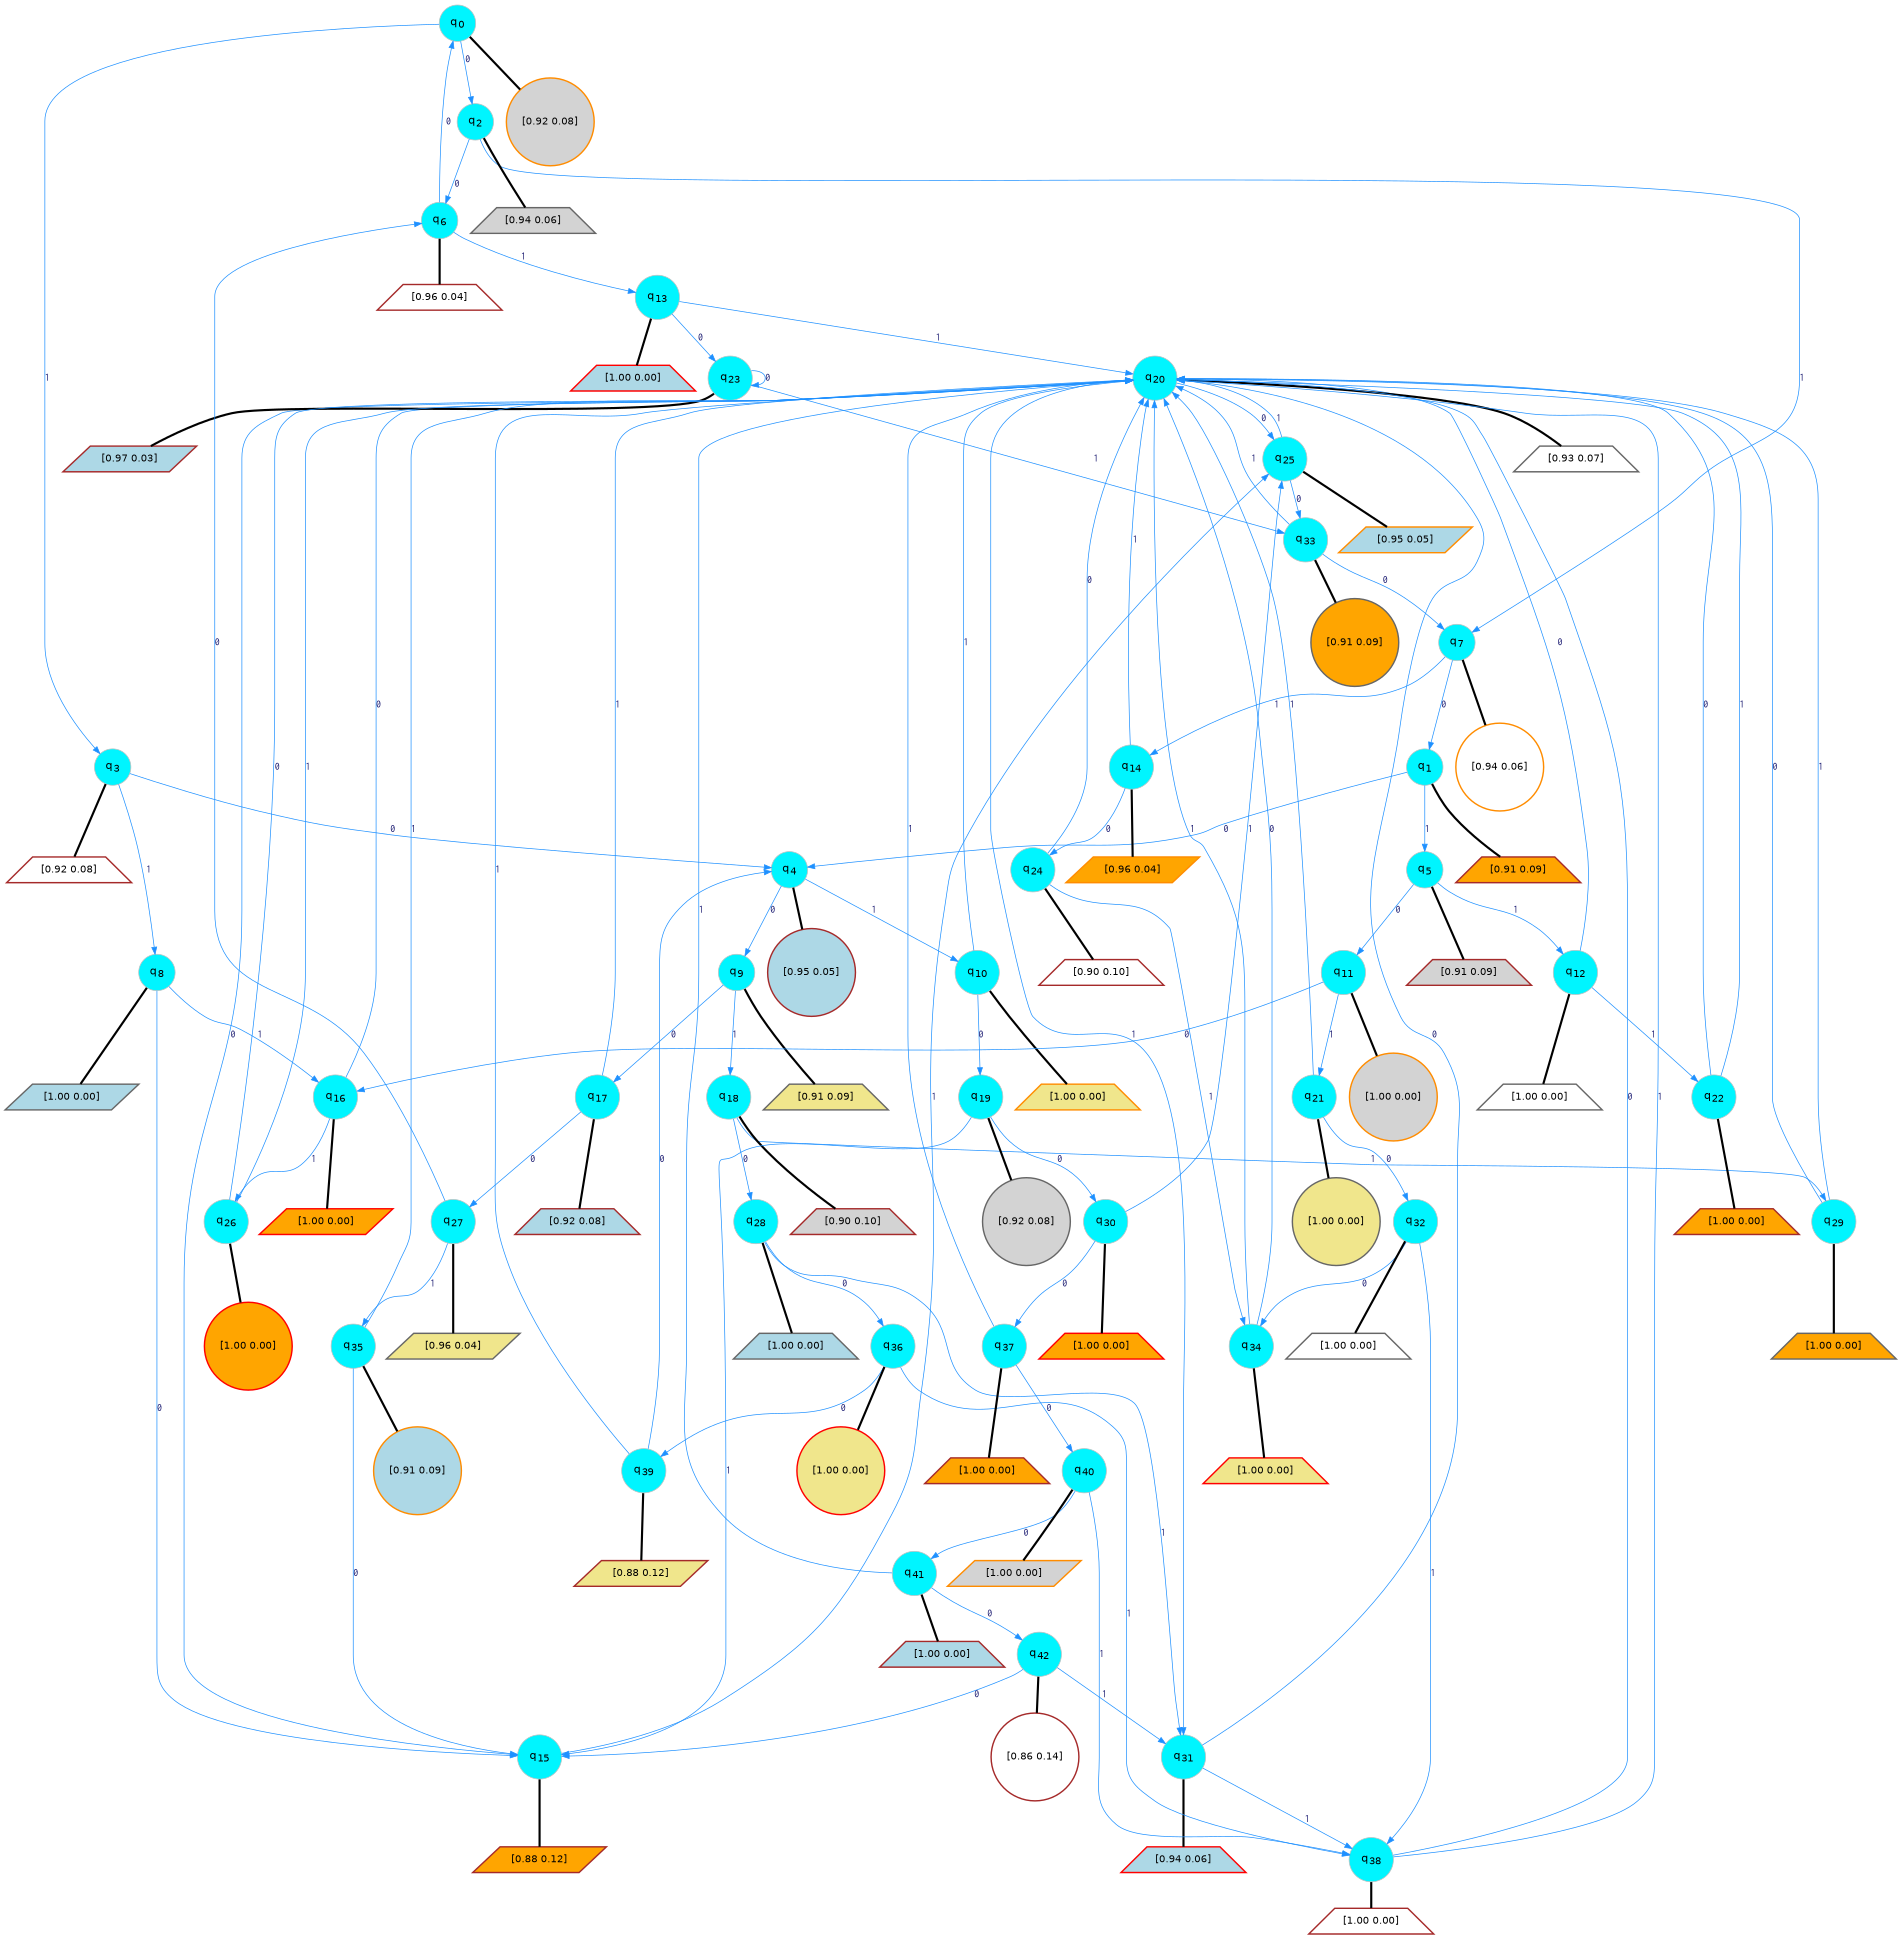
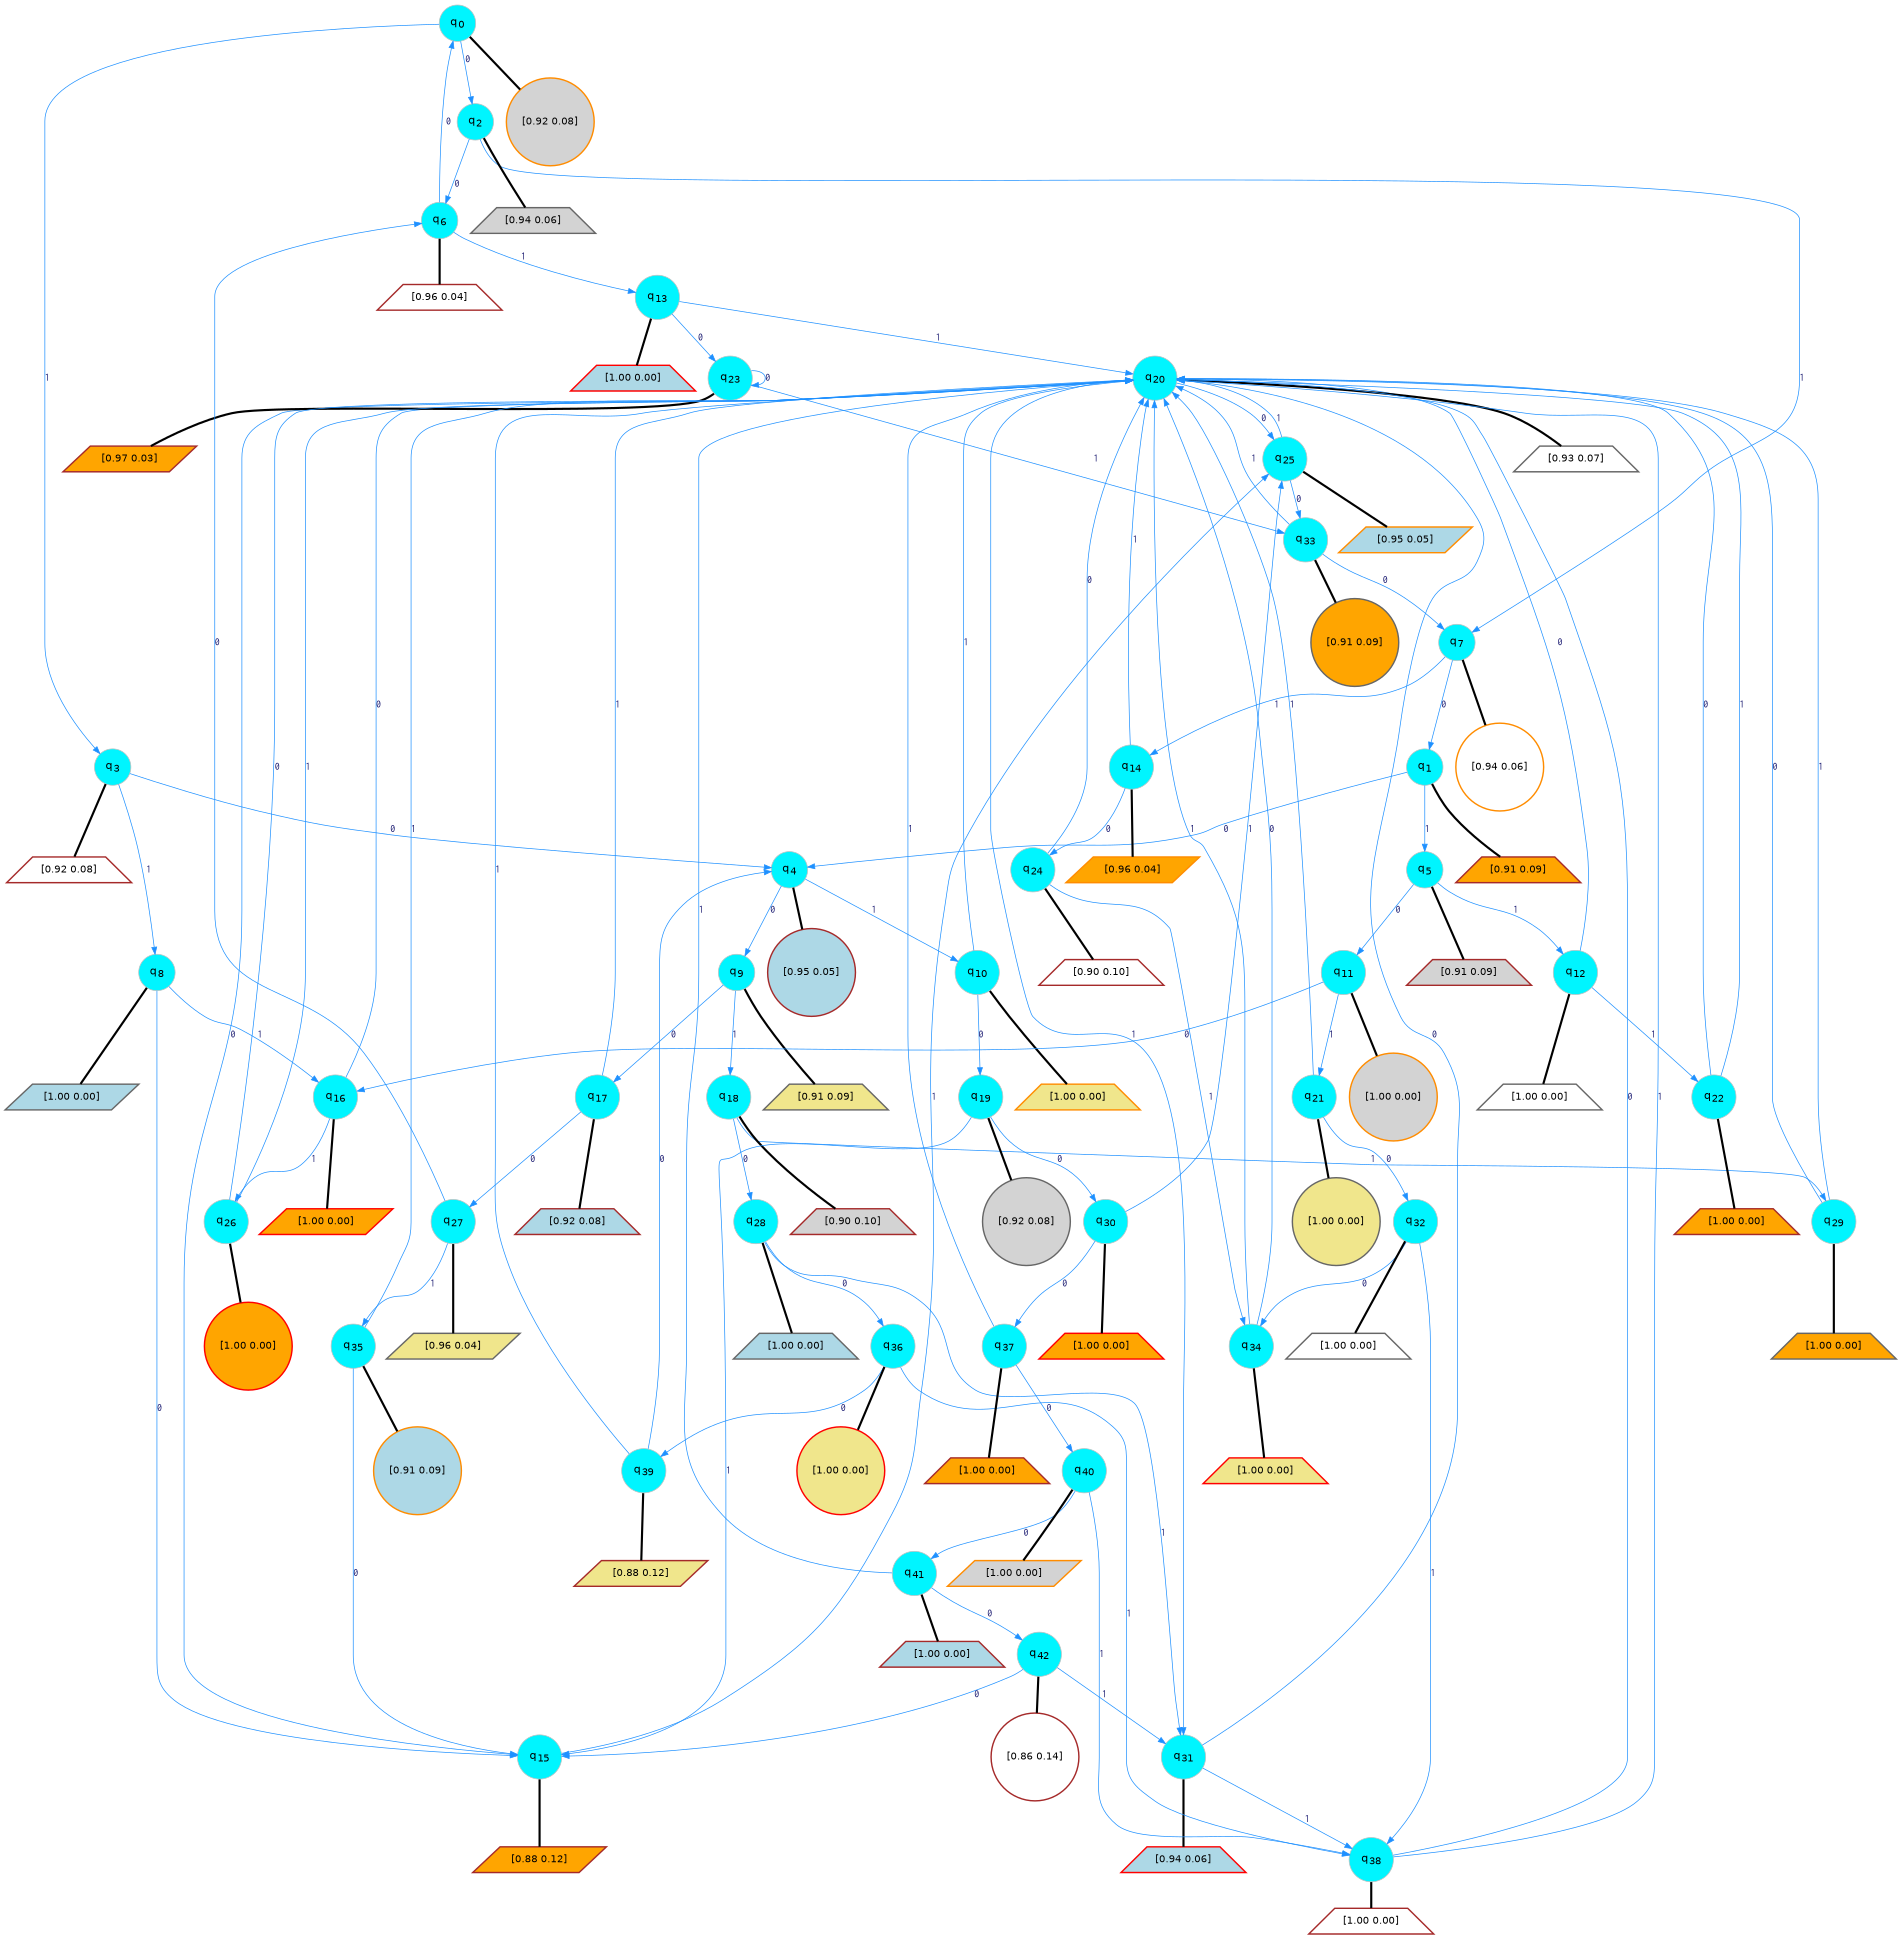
node "[0.97 0.03]": fillcolor lightblue -> orange
